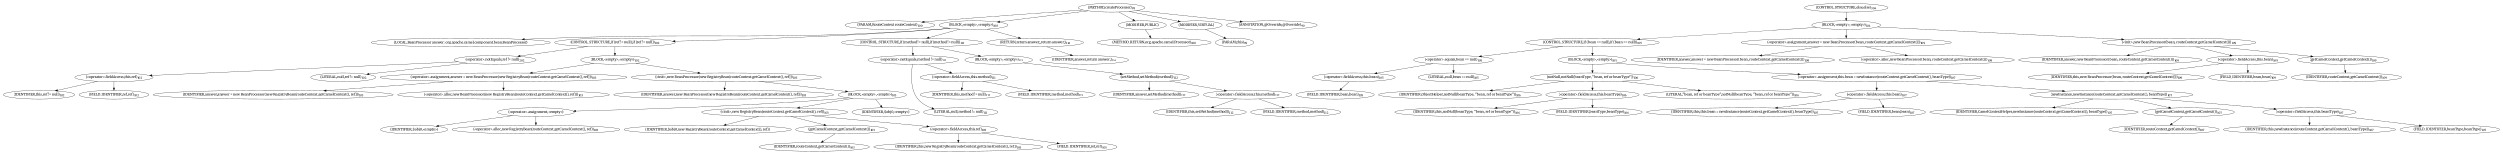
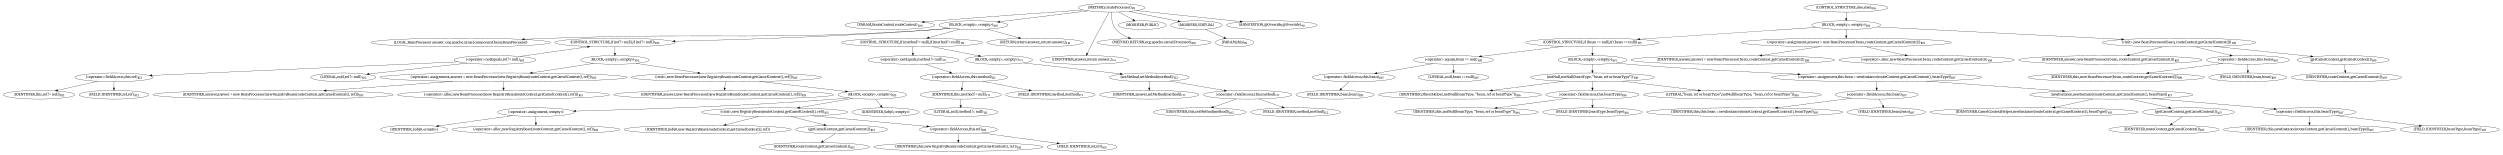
node "(CONTROL_STRUCTURE,else,else)": text "304" -> "104"
edge "(MODIFIER,PUBLIC)" -> "(METHOD_RETURN,org.apache.camel.Processor)": now "(METHOD,createProcessor)" -> "(METHOD_RETURN,org.apache.camel.Processor)"
node "(CONTROL_STRUCTURE,if (bean == null),if (bean == null))": text "105" -> "175"
edge "(CONTROL_STRUCTURE,if (ref != null),if (ref != null))" -> "(<operator>.notEquals,ref != null)": reversed
edge "(RETURN,return answer;,return answer;)" -> "(IDENTIFIER,answer,return answer;)": now "(METHOD,createProcessor)" -> "(IDENTIFIER,answer,return answer;)"
node "(<operator>.notEquals,ref != null)": text "202" -> "102"
edge "(<operator>.notEquals,method != null)" -> "(LITERAL,null,method != null)": now "(IDENTIFIER,this,method != null)" -> "(LITERAL,null,method != null)"
node "(IDENTIFIER,this,setMethod(method))": text "112" -> "182"
